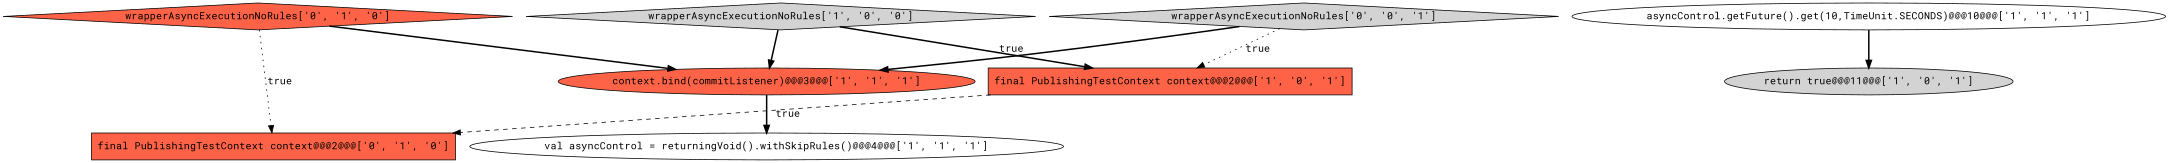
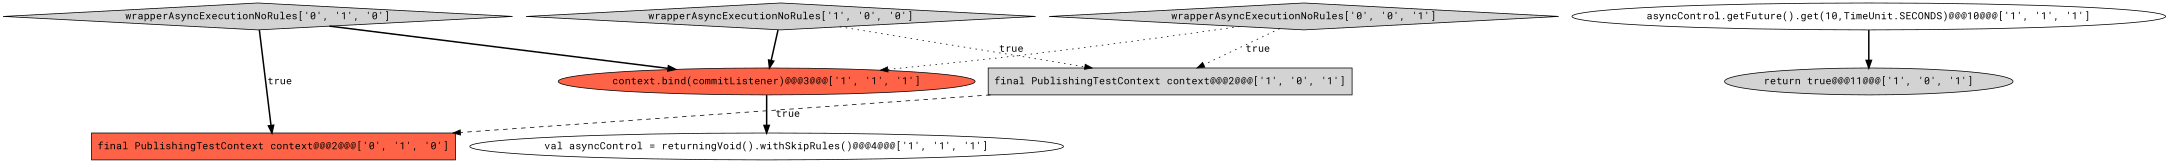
node "wrapperAsyncExecutionNoRules['0', '1', '0']": fillcolor tomato -> lightgray
edge "wrapperAsyncExecutionNoRules['1', '0', '0']" -> "final PublishingTestContext context@@@2@@@['1', '0', '1']": style bold -> dotted
edge "wrapperAsyncExecutionNoRules['0', '0', '1']" -> "context.bind(commitListener)@@@3@@@['1', '1', '1']": style bold -> dotted
edge "wrapperAsyncExecutionNoRules['0', '1', '0']" -> "final PublishingTestContext context@@@2@@@['0', '1', '0']": style dotted -> bold
node "final PublishingTestContext context@@@2@@@['1', '0', '1']": fillcolor tomato -> lightgray
